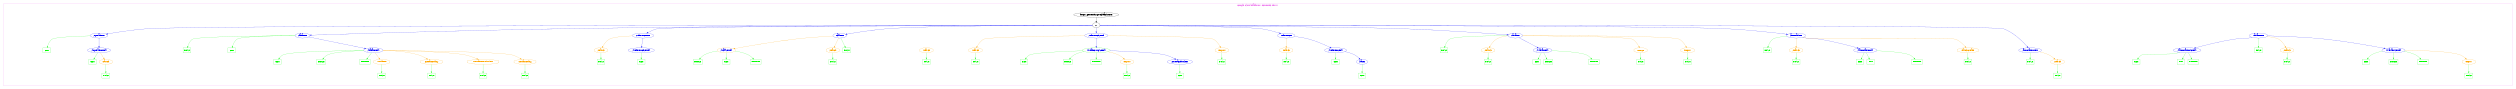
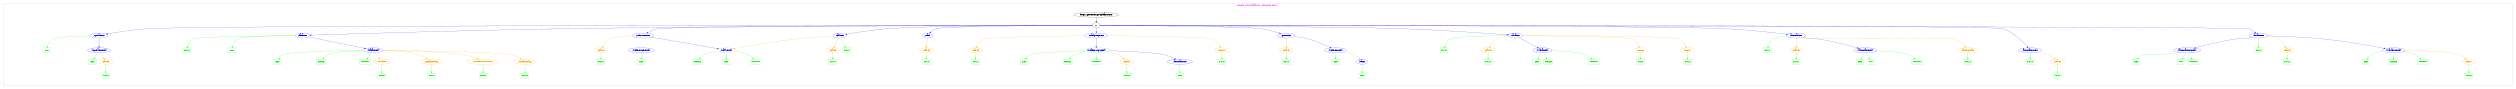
edge "/v1" -> "/variantsets": added
node "/reads": added
node "/referenceSetId": label "/referenceSetId" -> "/readgroupsets"
node "/references": label "/references" -> "/genomics"
edge "/referencesets" -> "/{referenceSetId}": now "/referencesets" -> "/{callSetId}"
edge "/{referenceId}" -> "/bases": color blue -> orange
node "/coveragebuckets": label "/coveragebuckets" -> "/annotationId"
